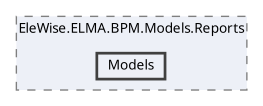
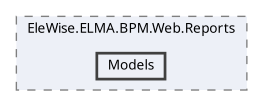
cluster "EleWise.ELMA.BPM.Models.Reports": label "EleWise.ELMA.BPM.Models.Reports" -> "EleWise.ELMA.BPM.Web.Reports"
